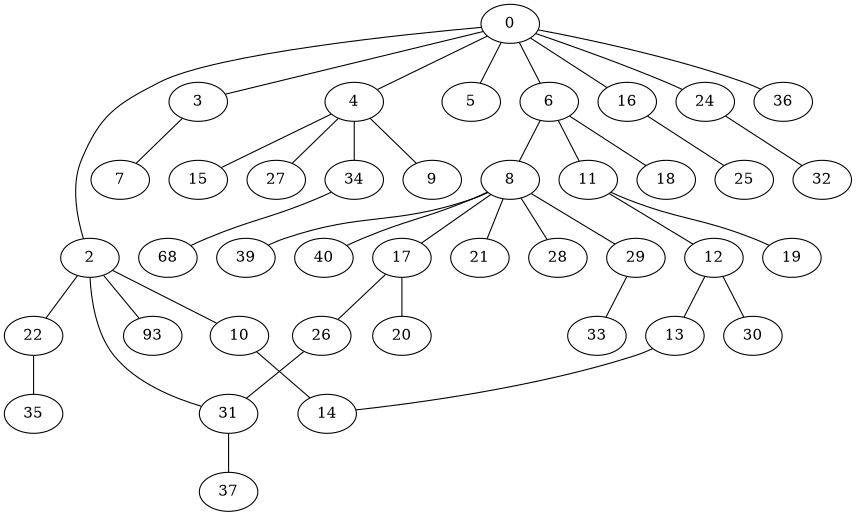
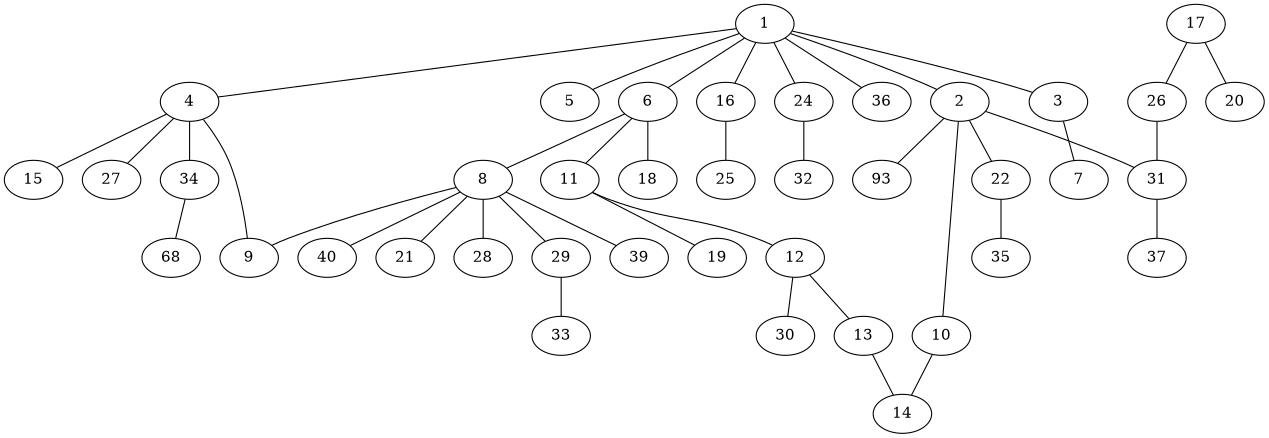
node "0": label "0" -> "1"
edge "8" -- "17": now "8" -- "9"
